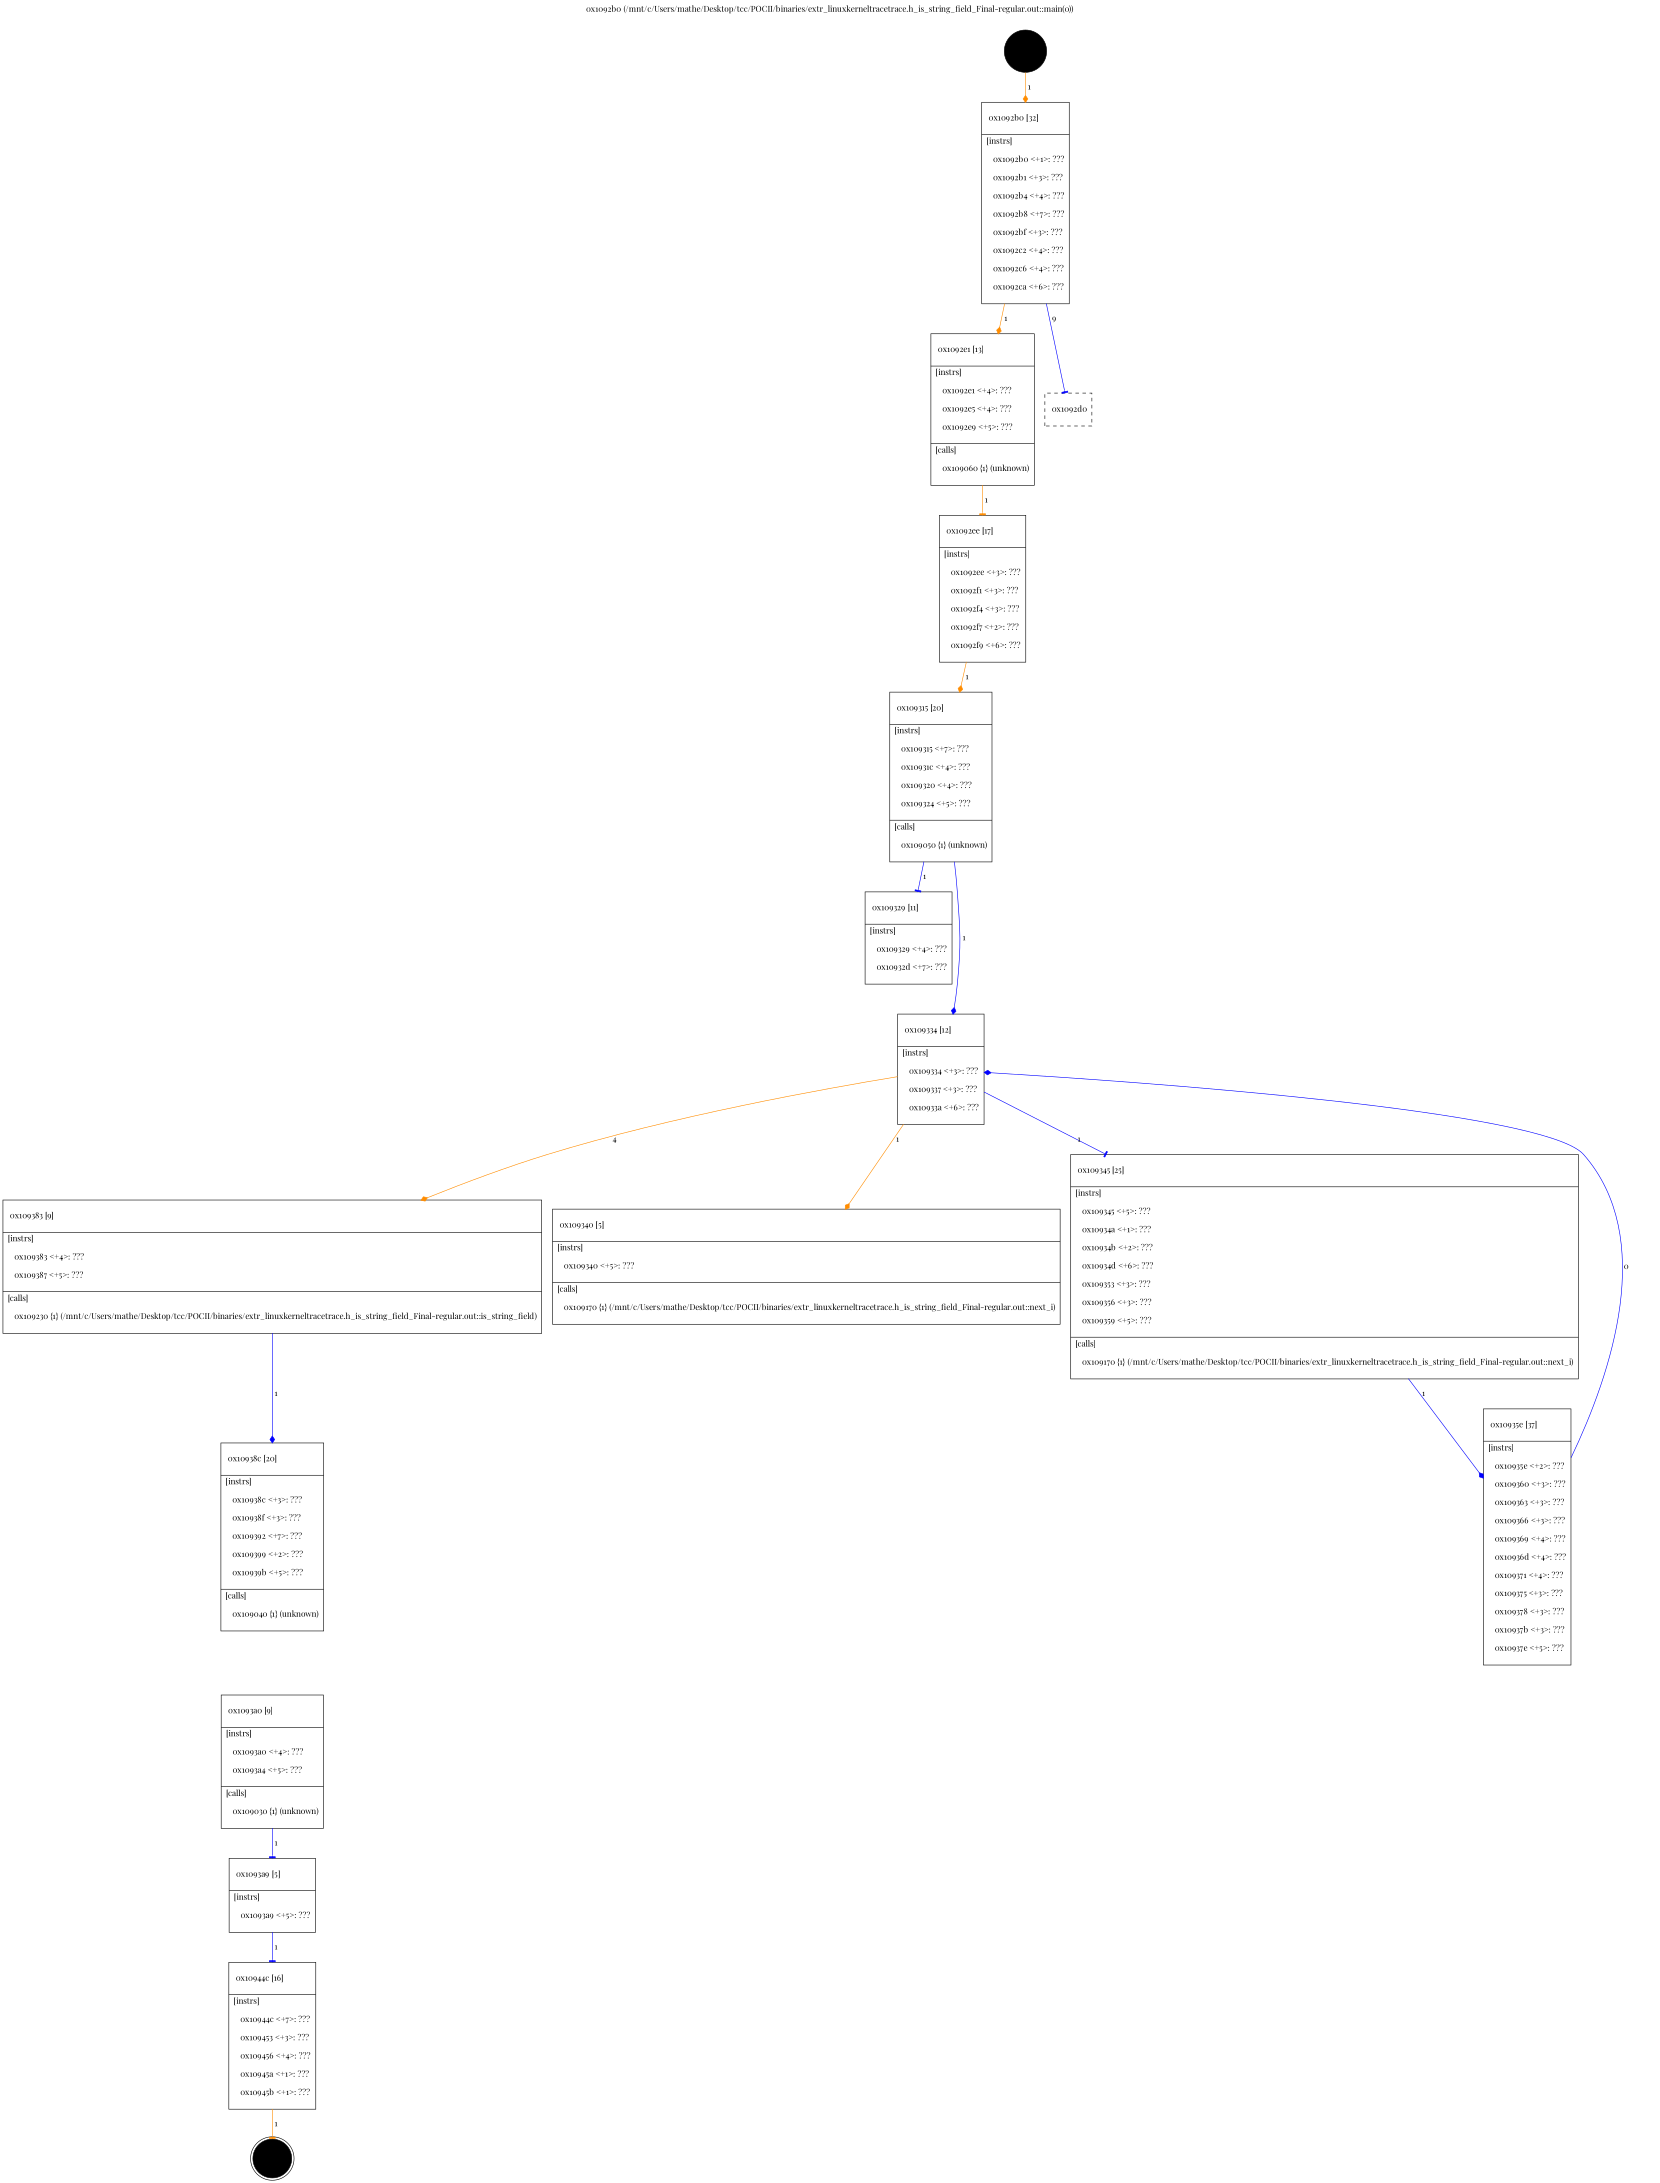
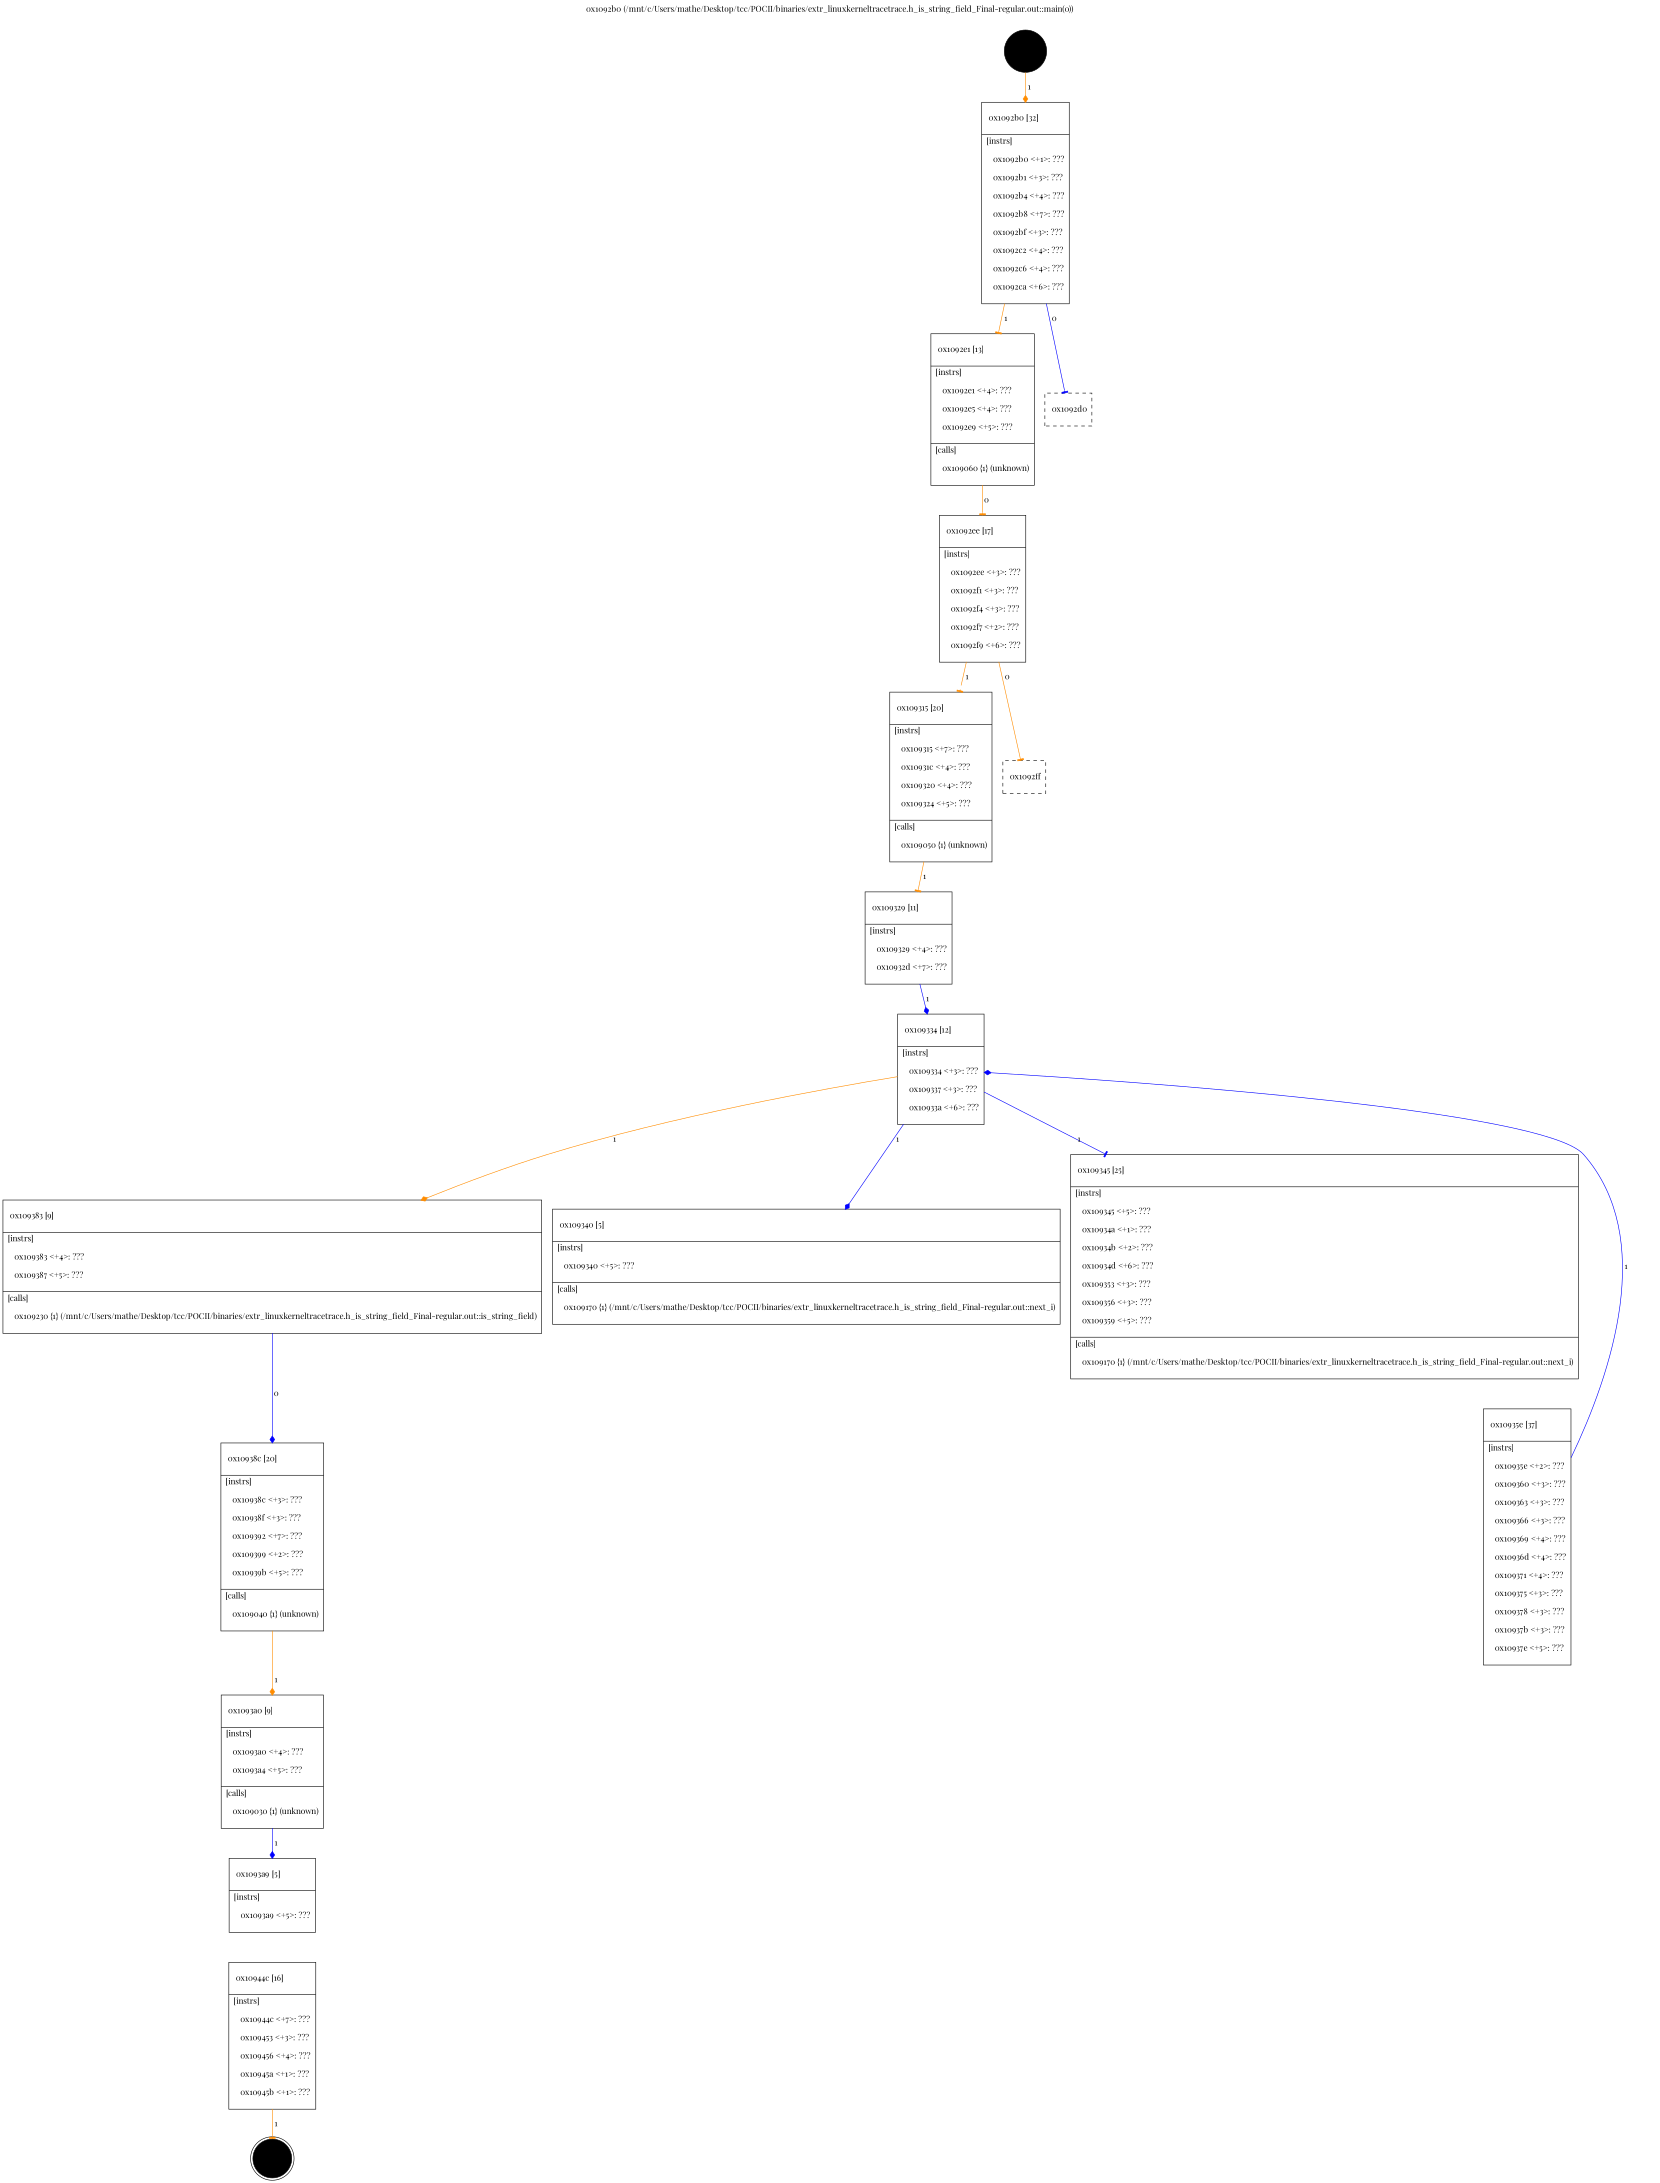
edge "0x1092b0 [32]" -> "0x1092e1 [13]": arrowhead diamond -> tee
edge "0x1092b0 [32]" -> "0x1092d0": label " 9" -> " 0"
edge "0x1092e1 [13]" -> "0x1092ee [17]": label " 1" -> " 0"
edge "0x1092ee [17]" -> "0x109315 [20]": arrowhead diamond -> tee
node "0x1092ff": added
edge "0x109315 [20]" -> "0x109329 [11]": color blue -> darkorange
edge "0x109315 [20]" -> "0x109334 [12]": now "0x109329 [11]" -> "0x109334 [12]"
edge "0x109334 [12]" -> "0x109383 [9]": label " 4" -> " 1"
edge "0x109334 [12]" -> "0x109340 [5]": color darkorange -> blue
edge "0x10935e [37]" -> "0x109334 [12]": label " 0" -> " 1"
edge "0x109383 [9]" -> "0x10938c [20]": label " 1" -> " 0"
edge "0x109345 [25]" -> "0x10935e [37]": removed, label "1"
edge "0x10938c [20]" -> "0x1093a0 [9]": added, label "1"
edge "0x1093a0 [9]" -> "0x1093a9 [5]": arrowhead tee -> diamond
edge "0x1093a9 [5]" -> "0x10944c [16]": removed, label "1"
